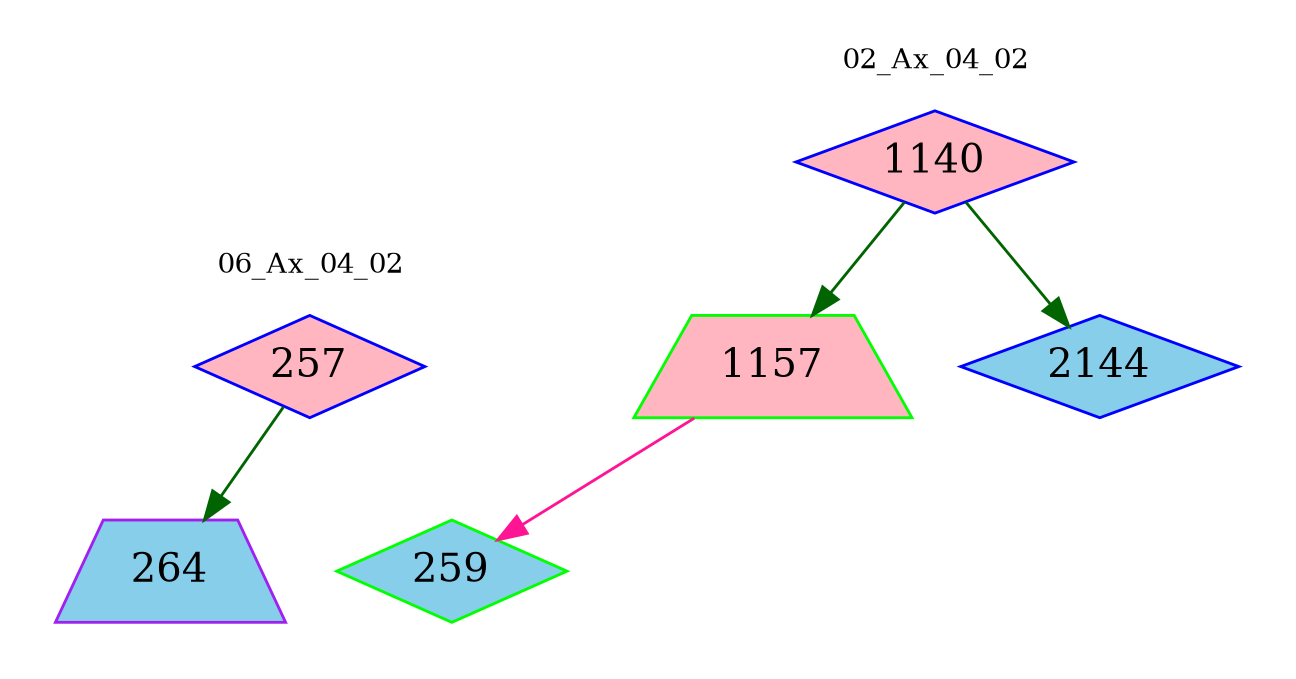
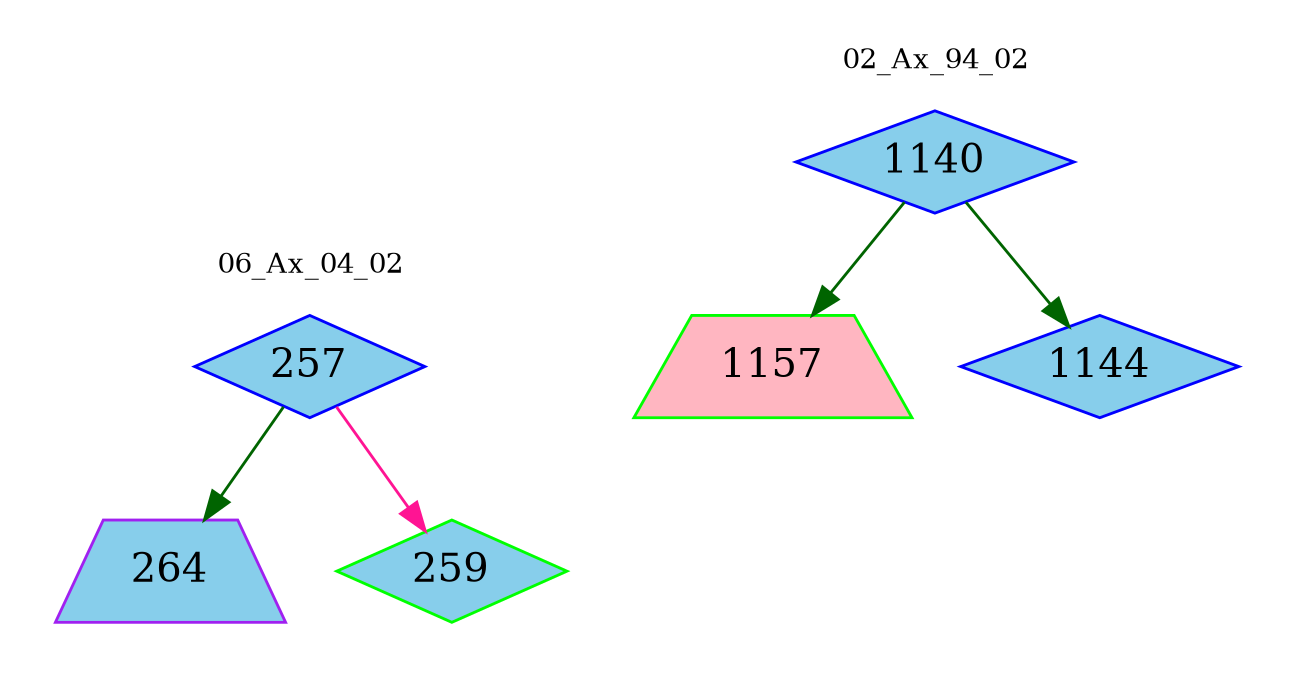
cluster "02_Ax_04_02": label "02_Ax_04_02" -> "02_Ax_94_02"
node "1140": fillcolor lightpink -> skyblue
node "257": fillcolor lightpink -> skyblue
node "2144": label "2144" -> "1144"
edge "1157" -> "259": now "257" -> "259"
